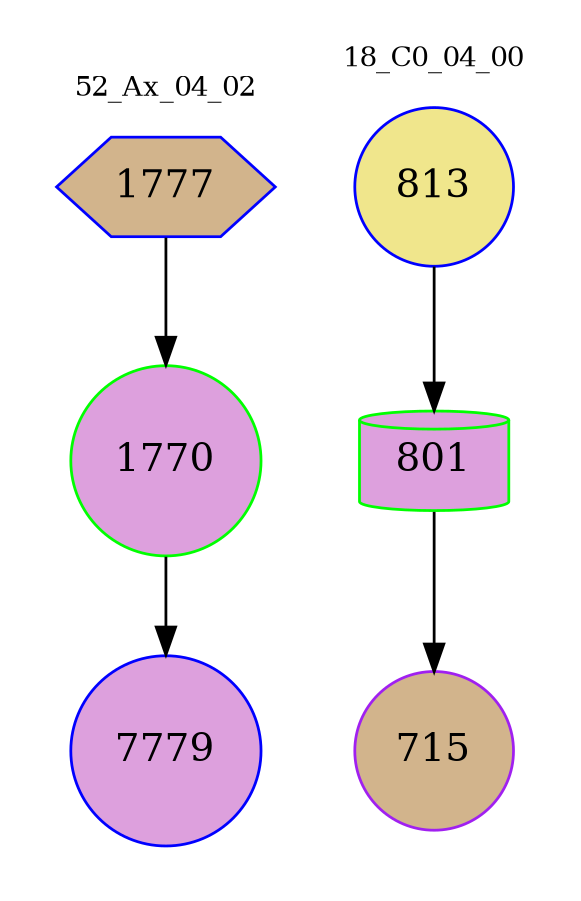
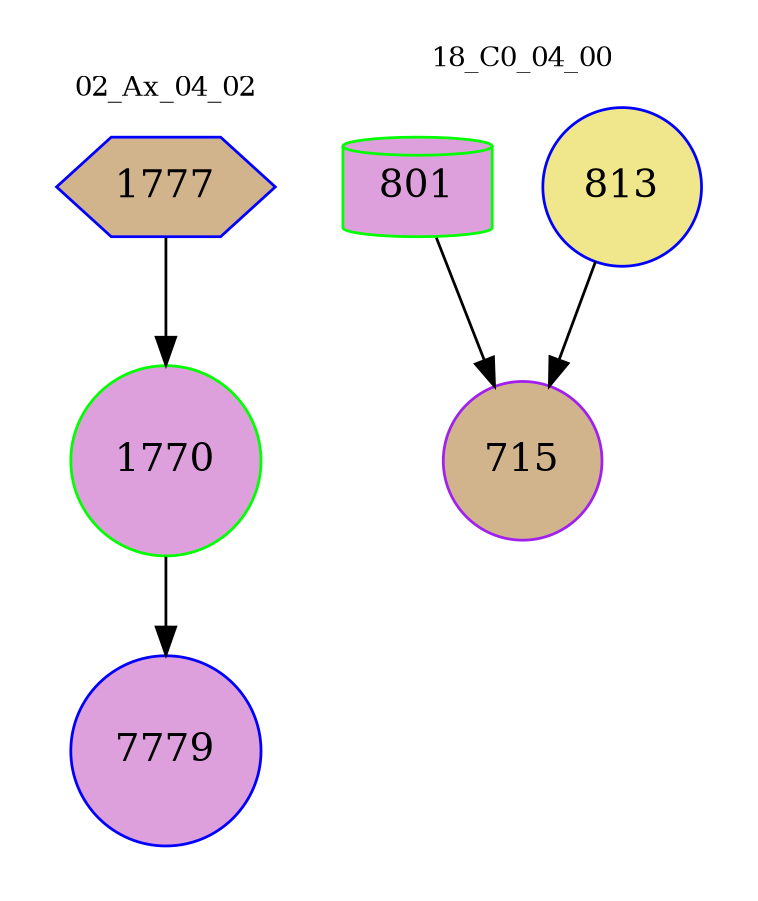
cluster "52_Ax_04_02": label "52_Ax_04_02" -> "02_Ax_04_02"
edge "813" -> "801": now "813" -> "715"
